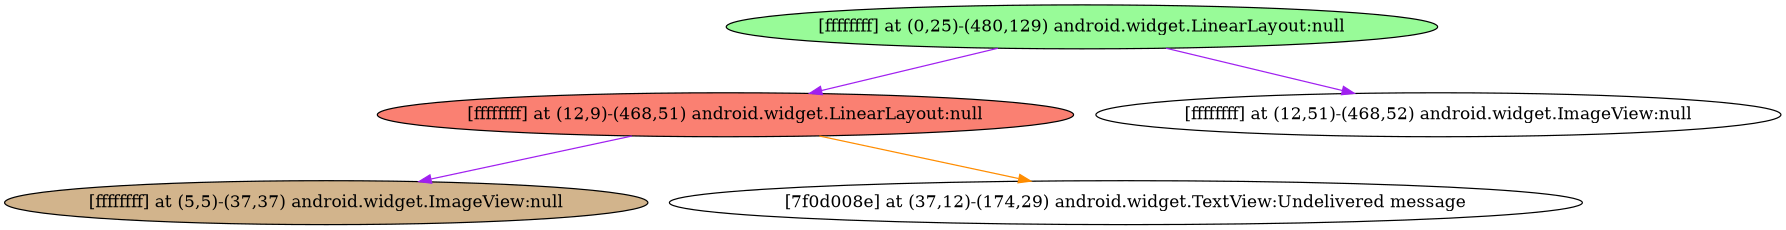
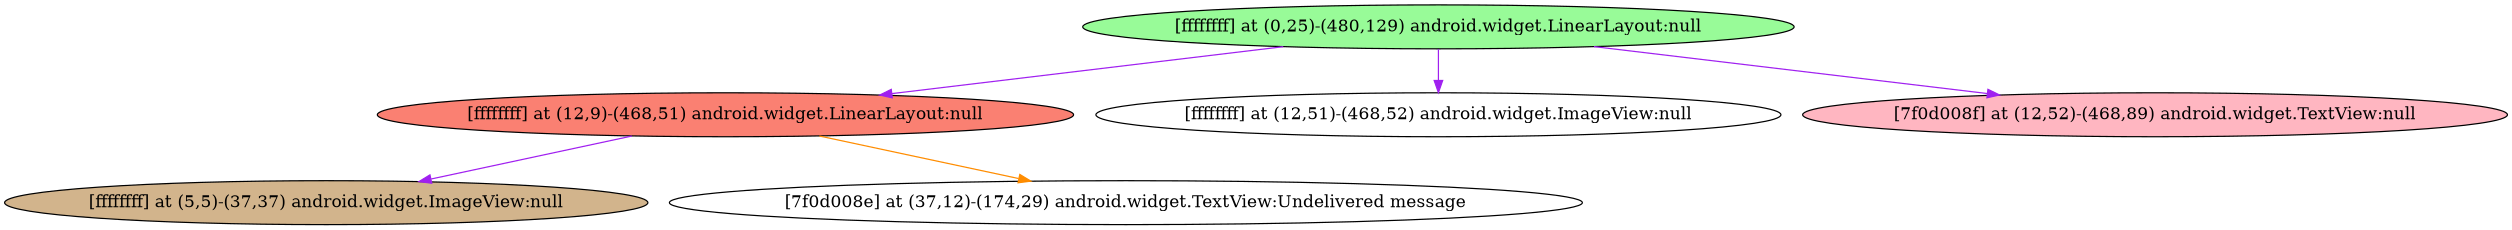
node "[7f0d008f] at (12,52)-(468,89) android.widget.TextView:null": added
